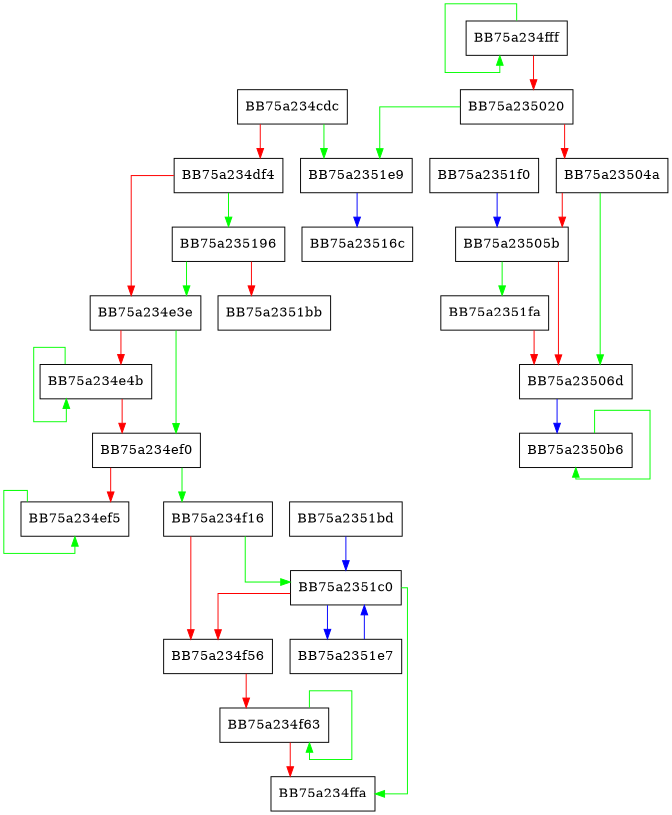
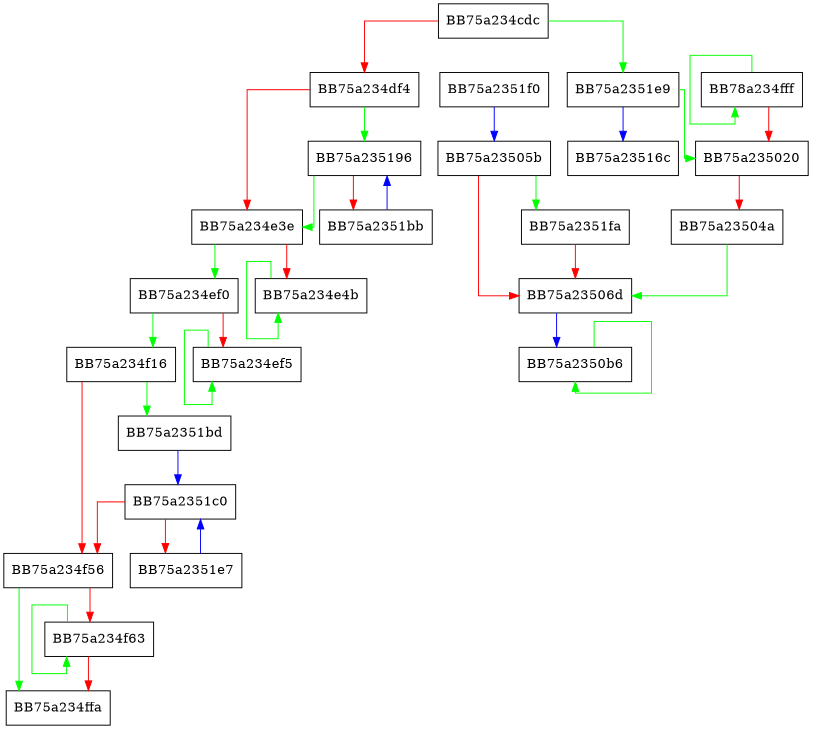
node "BB75a234fff": label "BB75a234fff" -> "BB78a234fff"
edge "BB75a235020" -> "BB75a2351e9": reversed
edge "BB75a2351bb" -> "BB75a235196": added
edge "BB75a23504a" -> "BB75a23505b": removed
edge "BB75a234e4b" -> "BB75a234ef0": removed
edge "BB75a234f16" -> "BB75a2351c0": now "BB75a234f16" -> "BB75a2351bd"
edge "BB75a2351c0" -> "BB75a2351e7": color blue -> red
edge "BB75a2351c0" -> "BB75a234ffa": now "BB75a234f56" -> "BB75a234ffa"
